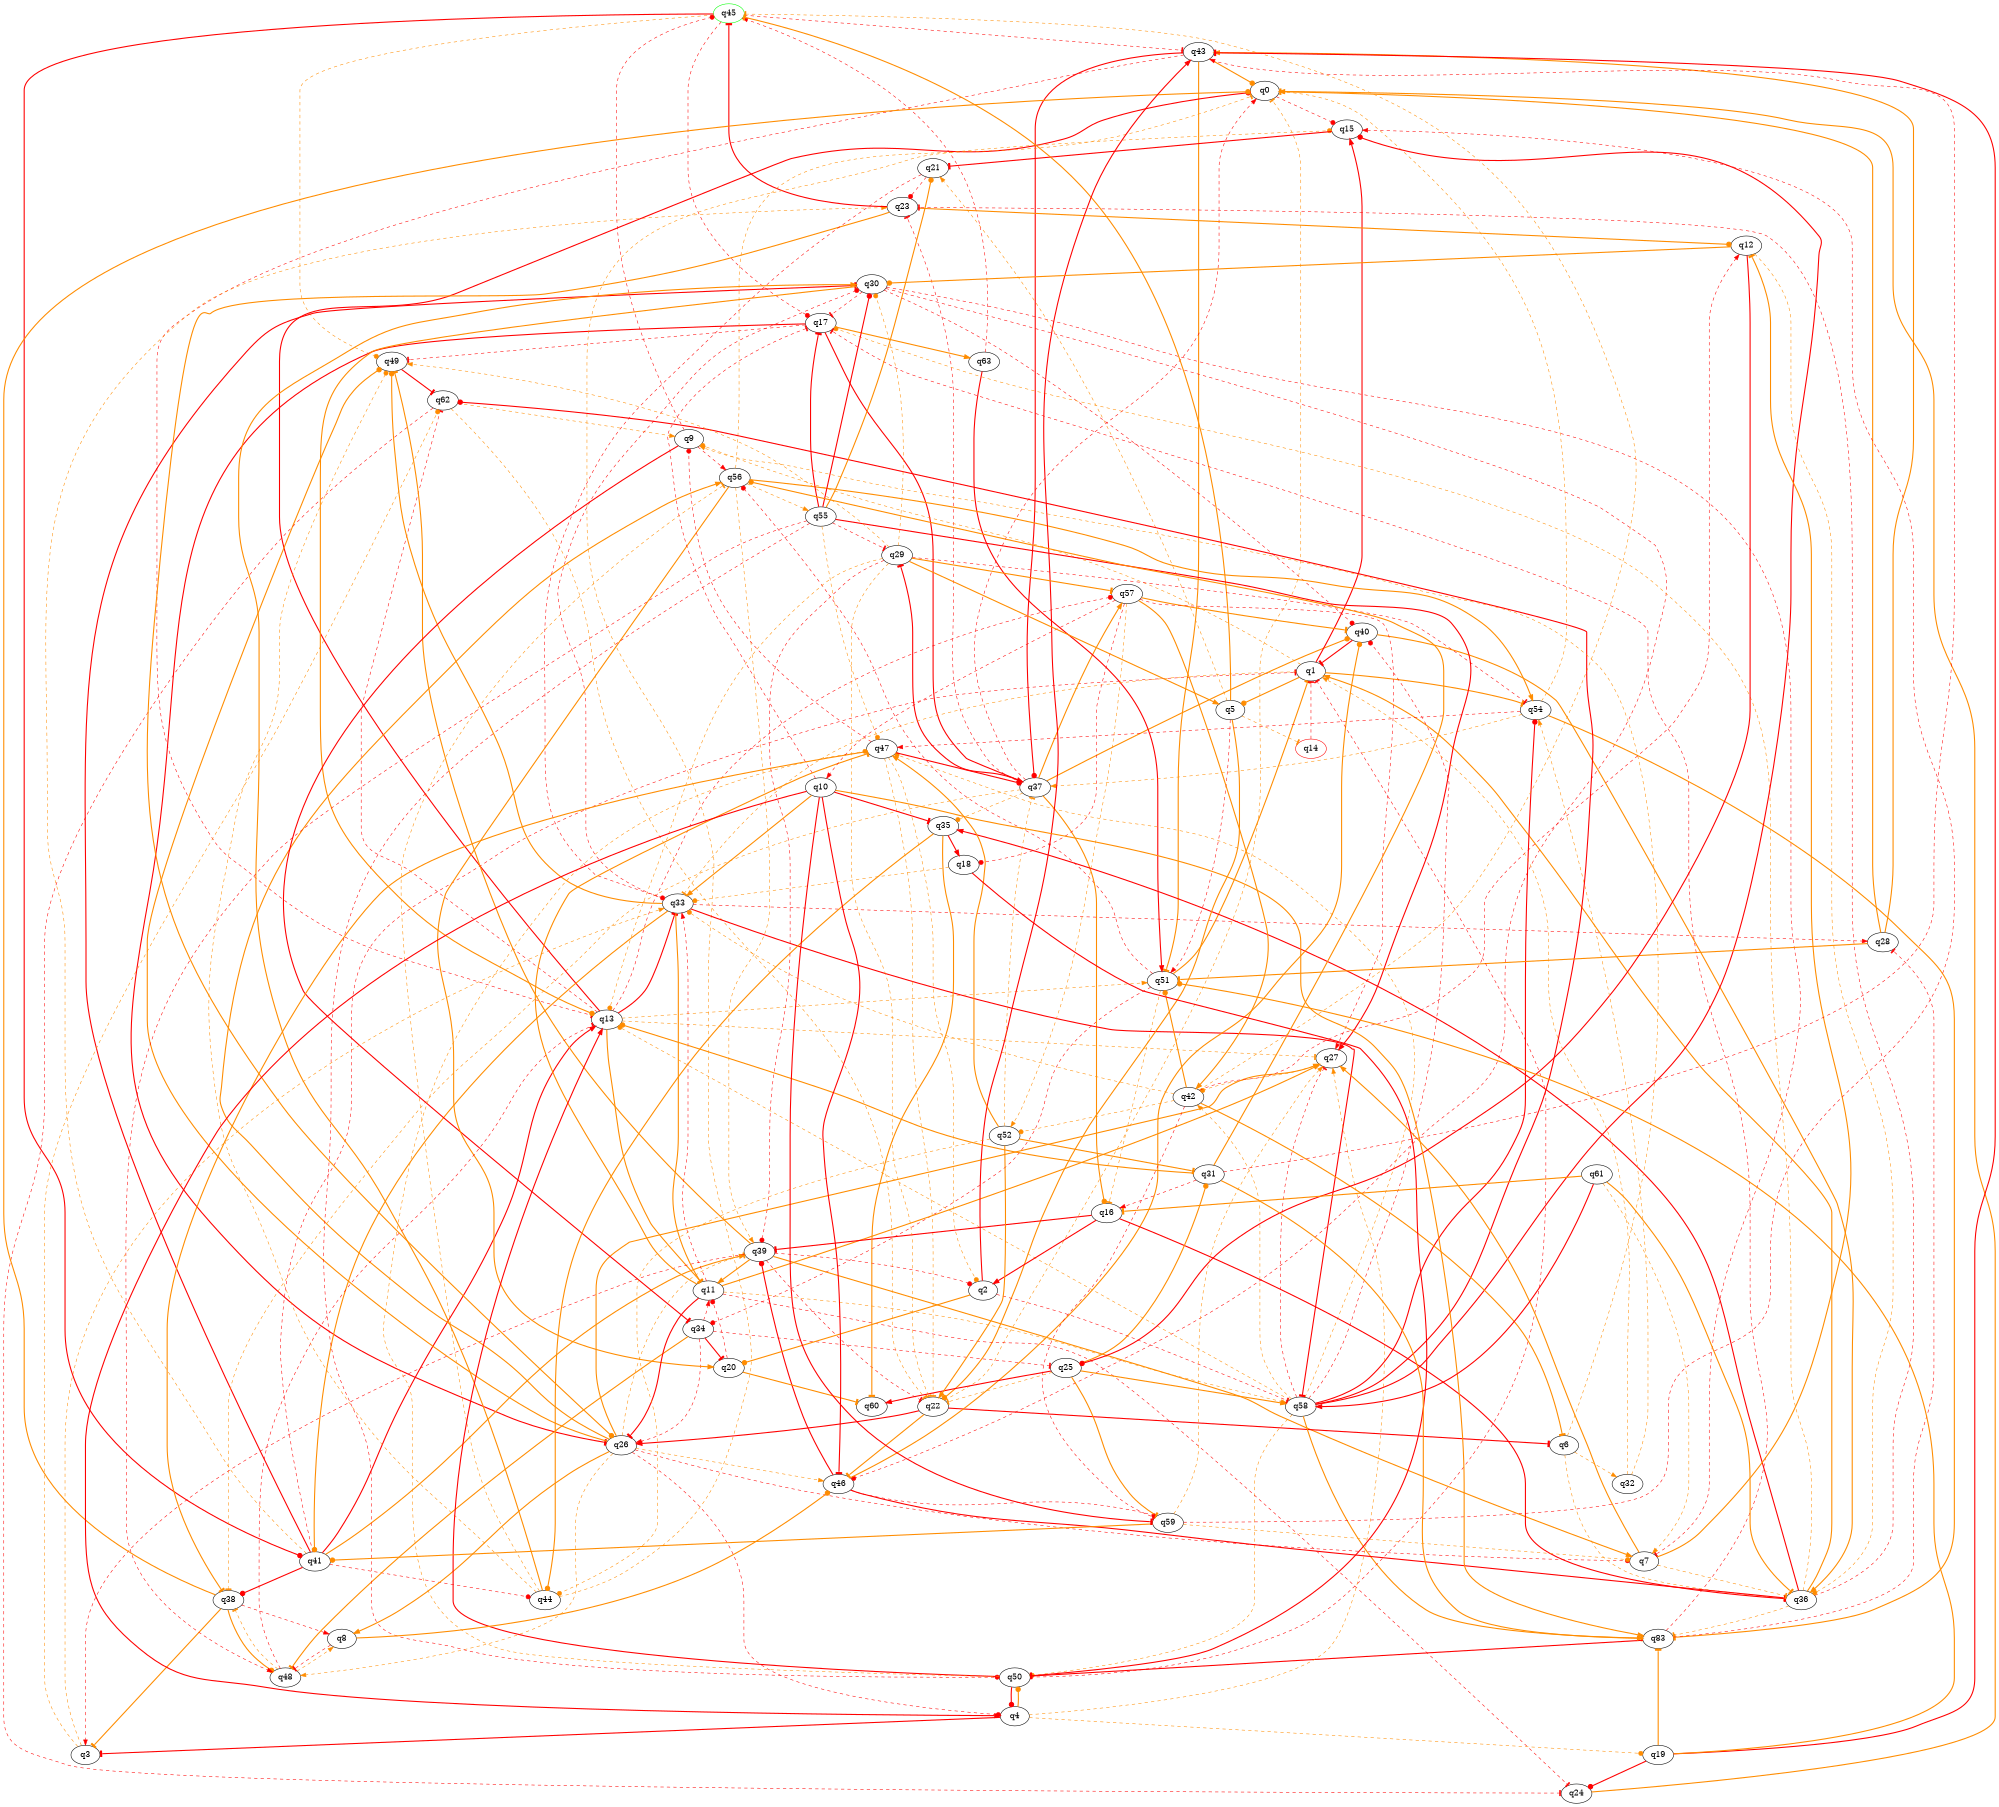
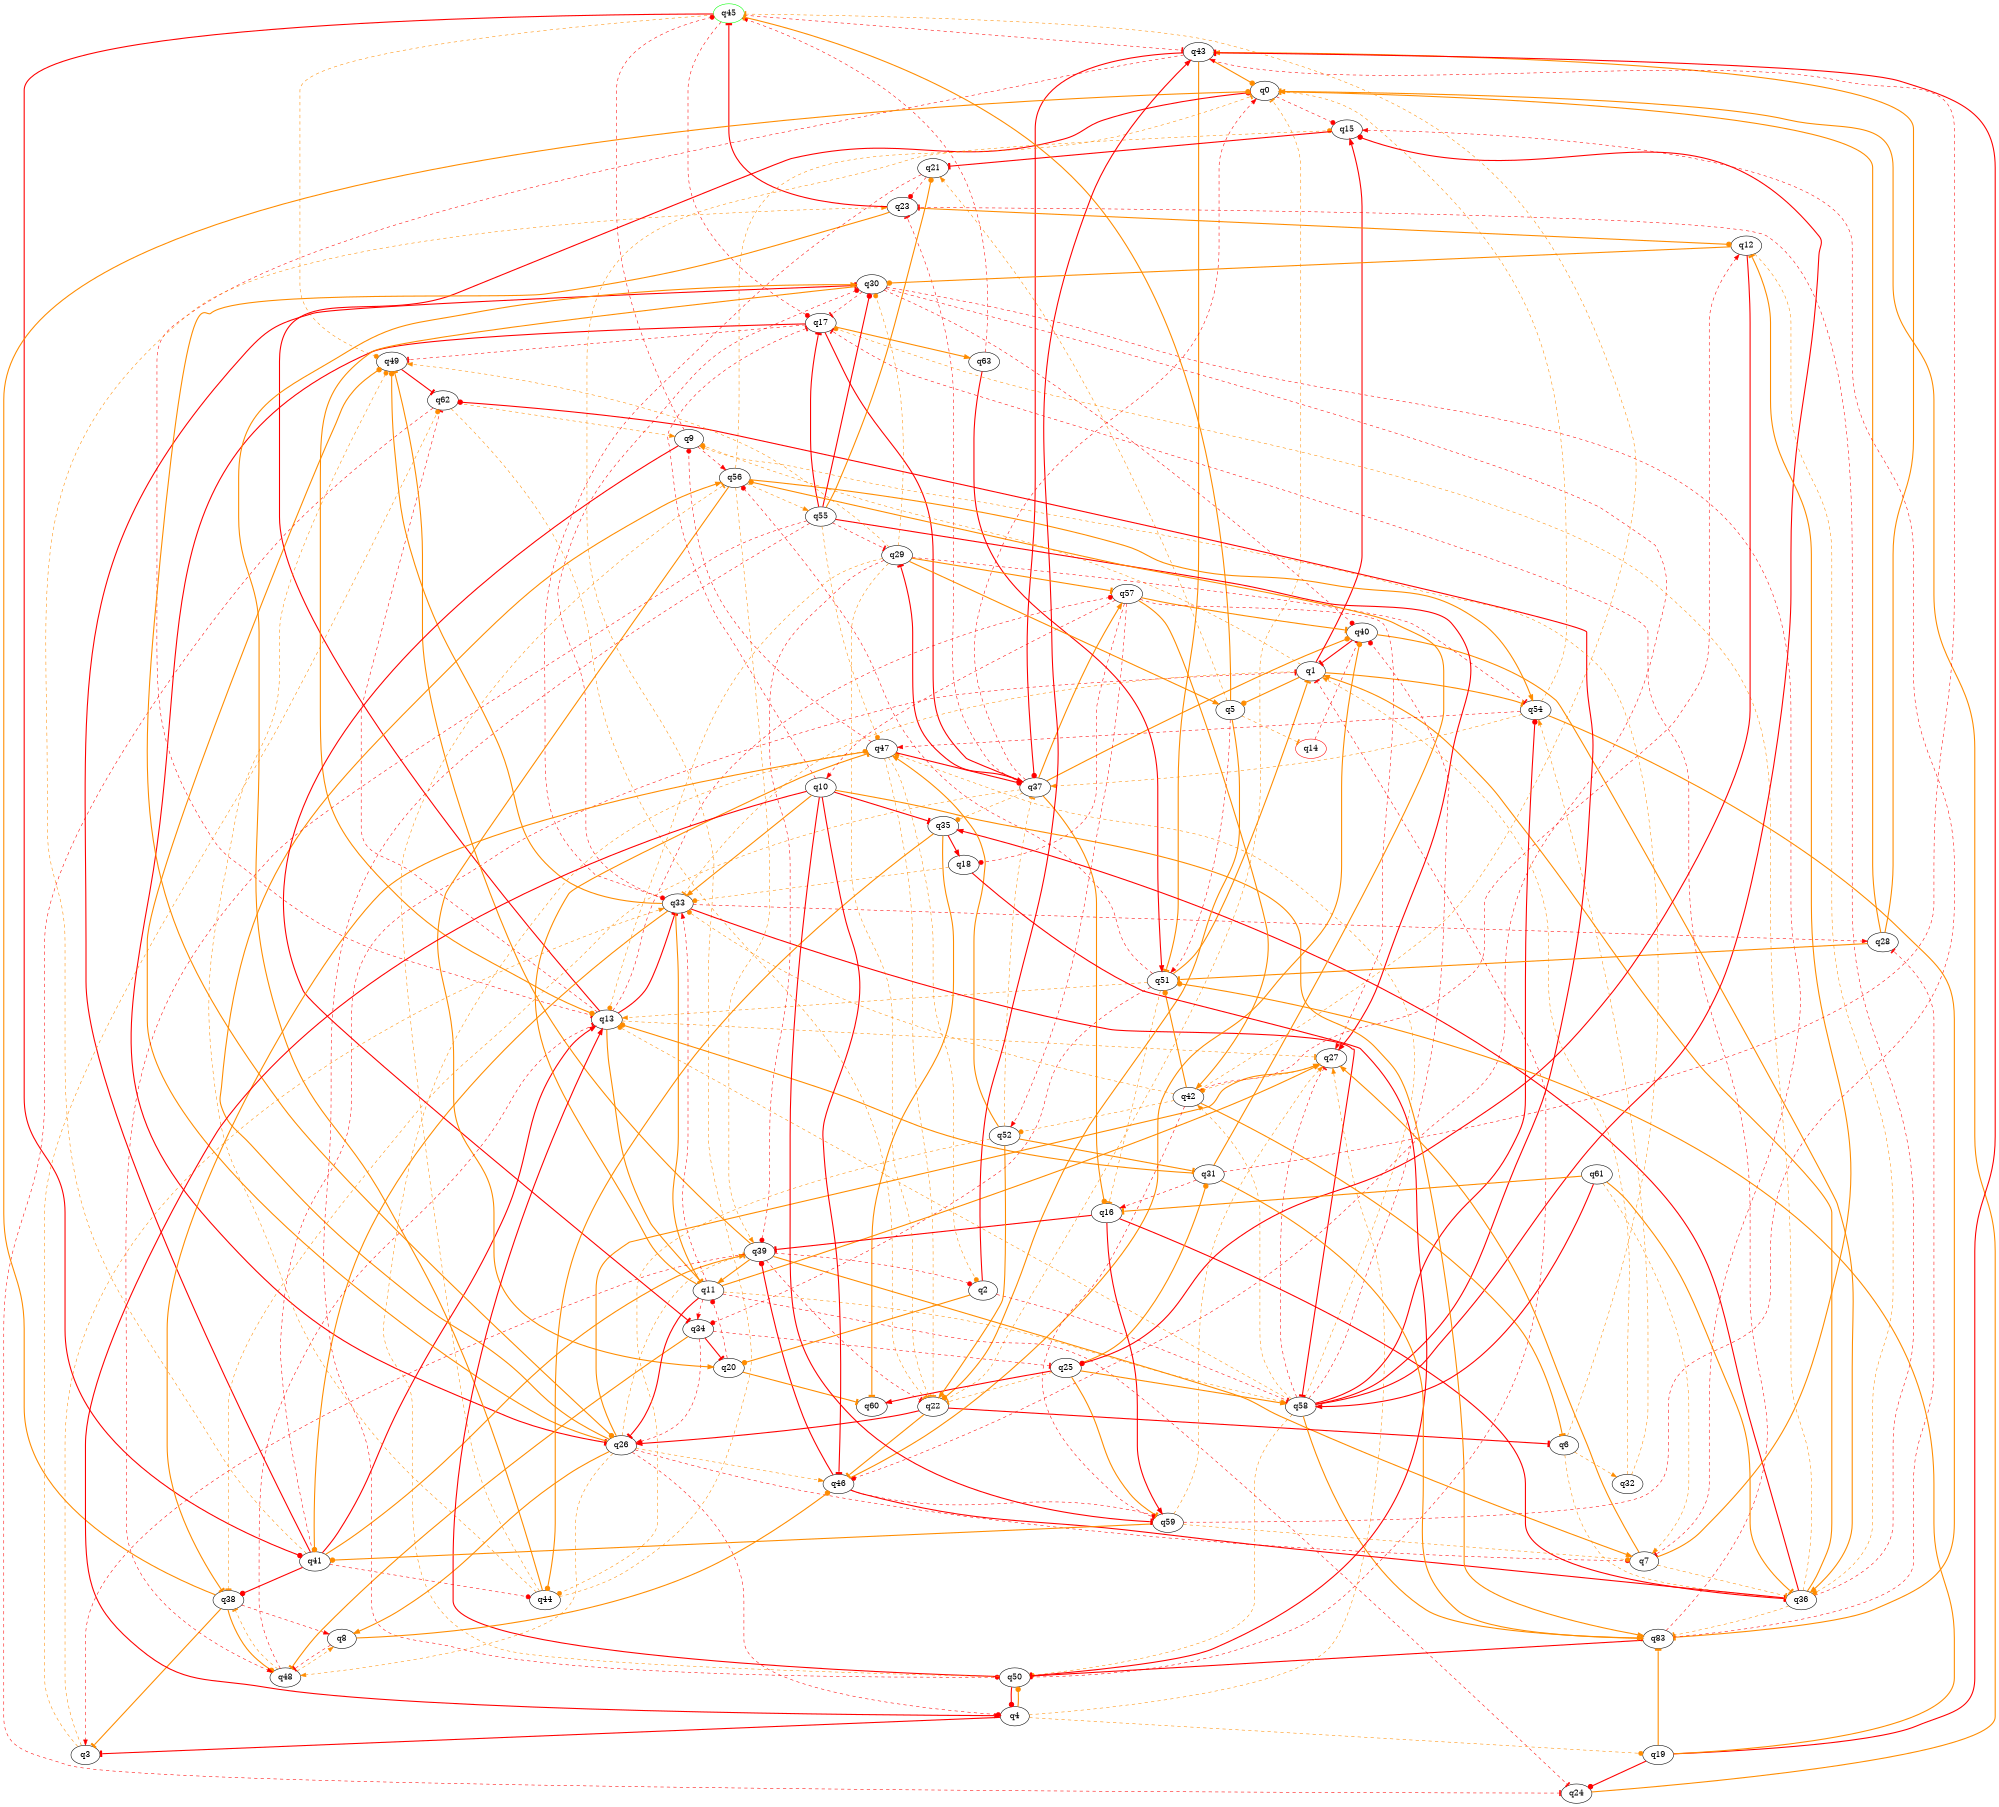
edge "q14" -> "q1": now "q14" -> "q40"
edge "q57" -> "q52": color darkorange -> red
edge "q13" -> "q51": reversed
edge "q16" -> "q2": now "q16" -> "q59"
edge "q34" -> "q11": reversed
